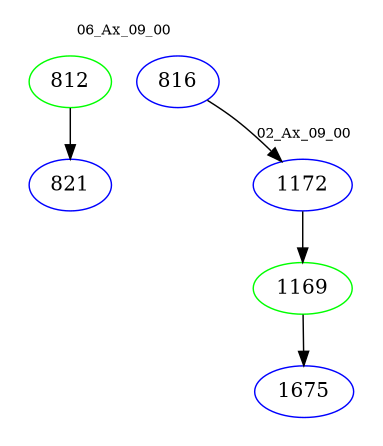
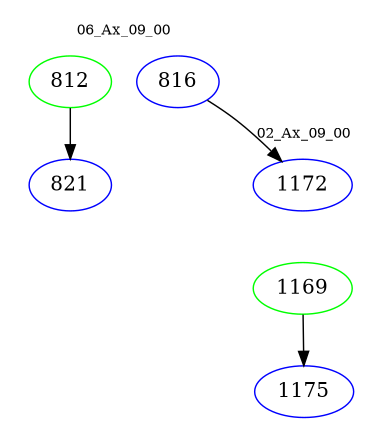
edge "1172" -> "1169": removed
node "1675": label "1675" -> "1175"
